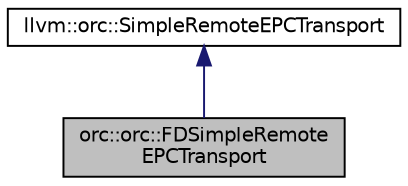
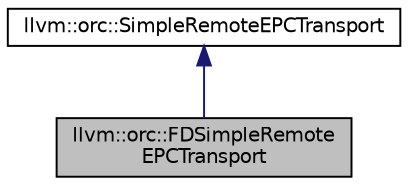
node "orc::orc::FDSimpleRemote EPCTransport": label "orc::orc::FDSimpleRemote EPCTransport" -> "llvm::orc::FDSimpleRemote EPCTransport"
